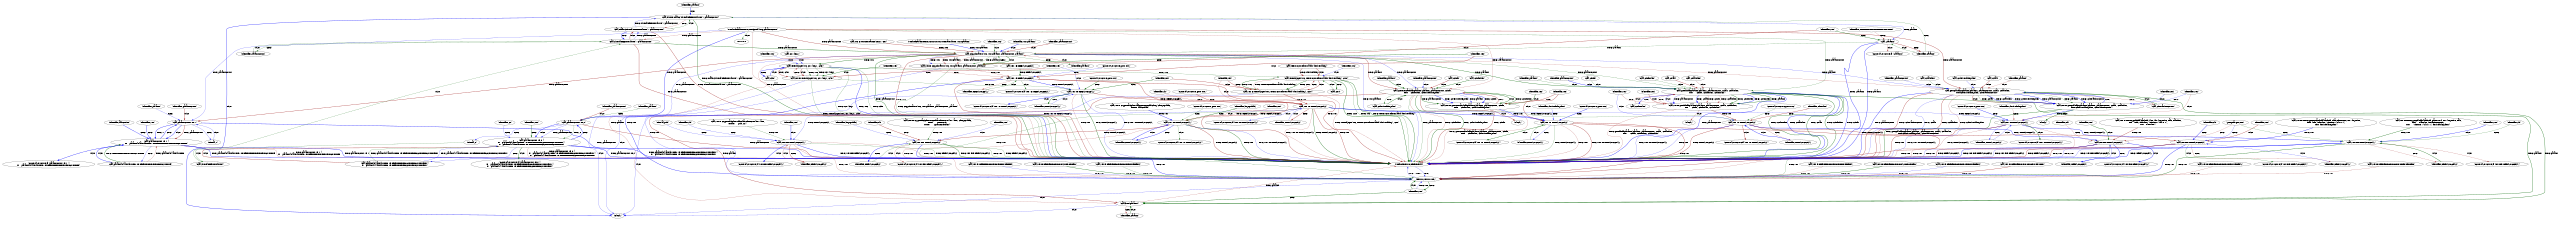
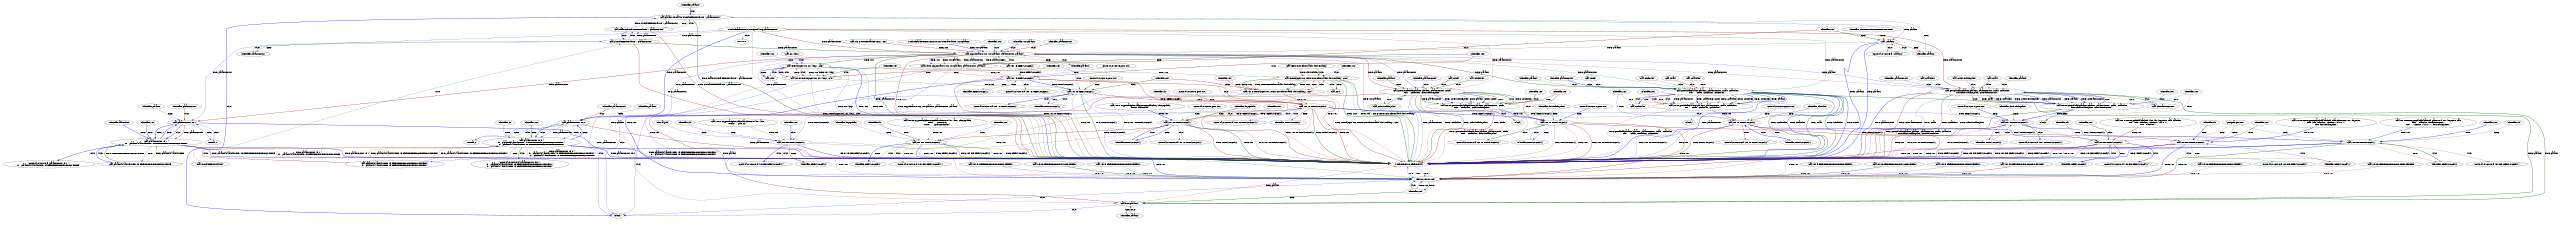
node "(Call,size = malloc(sizeof(TEE_Attribute) * param_count))": label "(Call,size = malloc(sizeof(TEE_Attribute) * param_count))" -> "(Call,params = malloc(sizeof(TEE_Attribute) * param_count))"
edge "(Literal,2)" -> "(Call,sizeof(TEE_Attribute))": now "(Literal,2)" -> "(Call,param_count != 2)"
